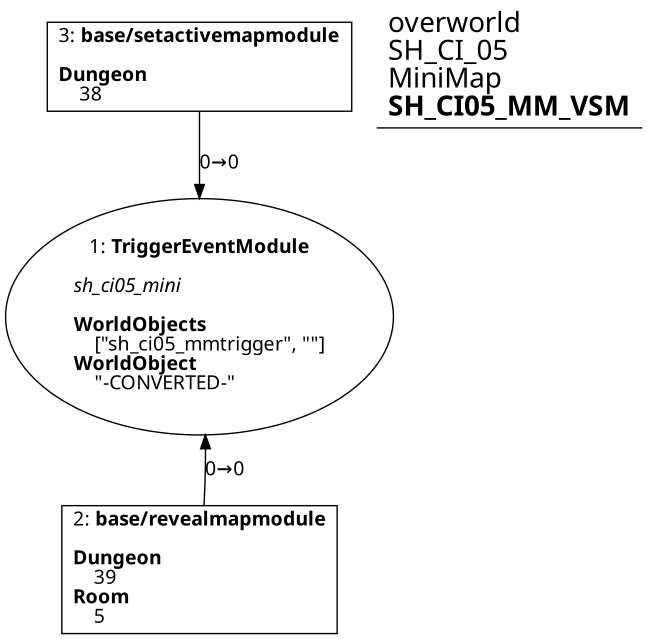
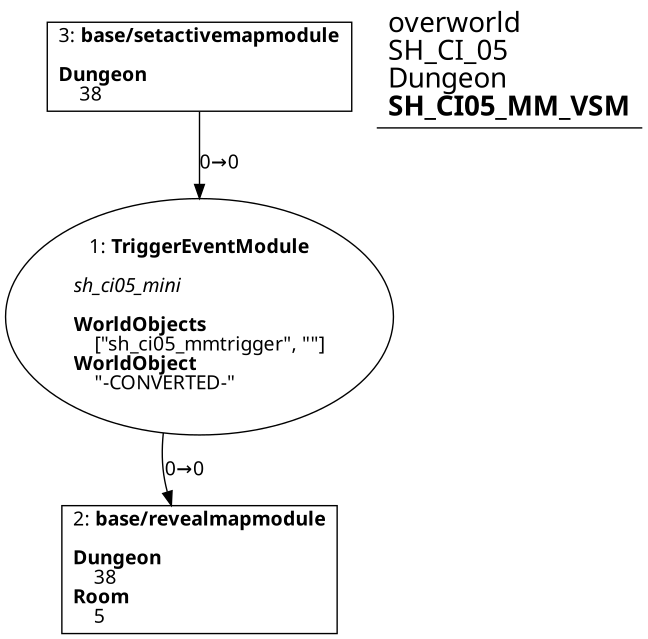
node "overworld": text "MiniMap" -> "Dungeon"
edge "2:" -> "1:": reversed
node "2:": text "39" -> "38"
